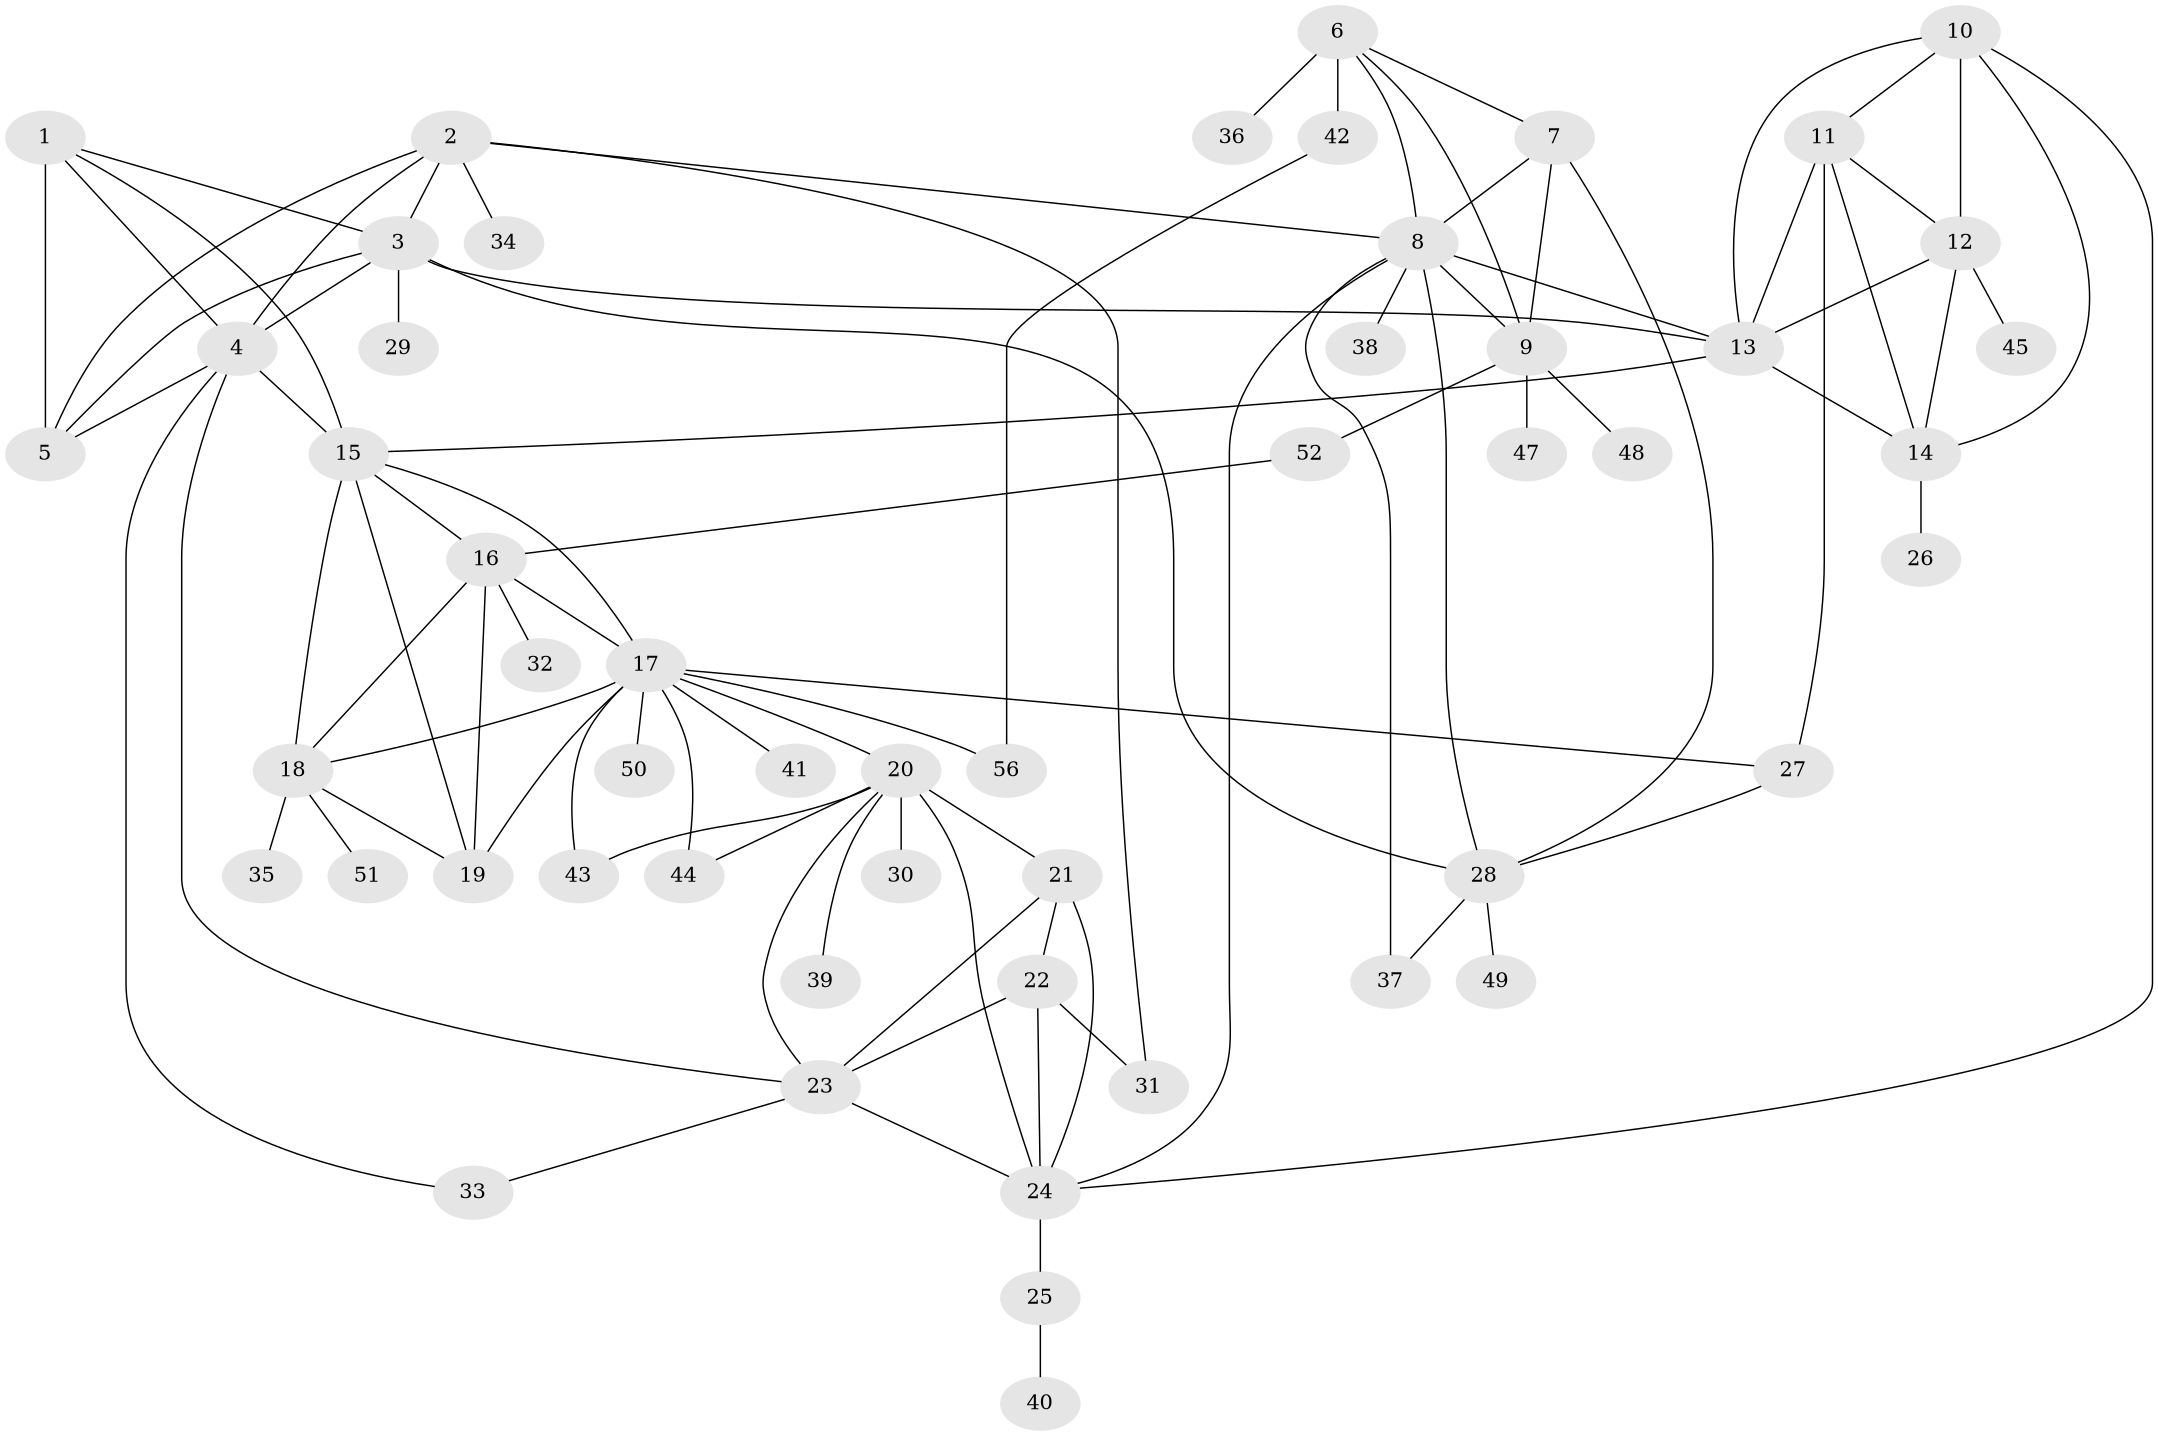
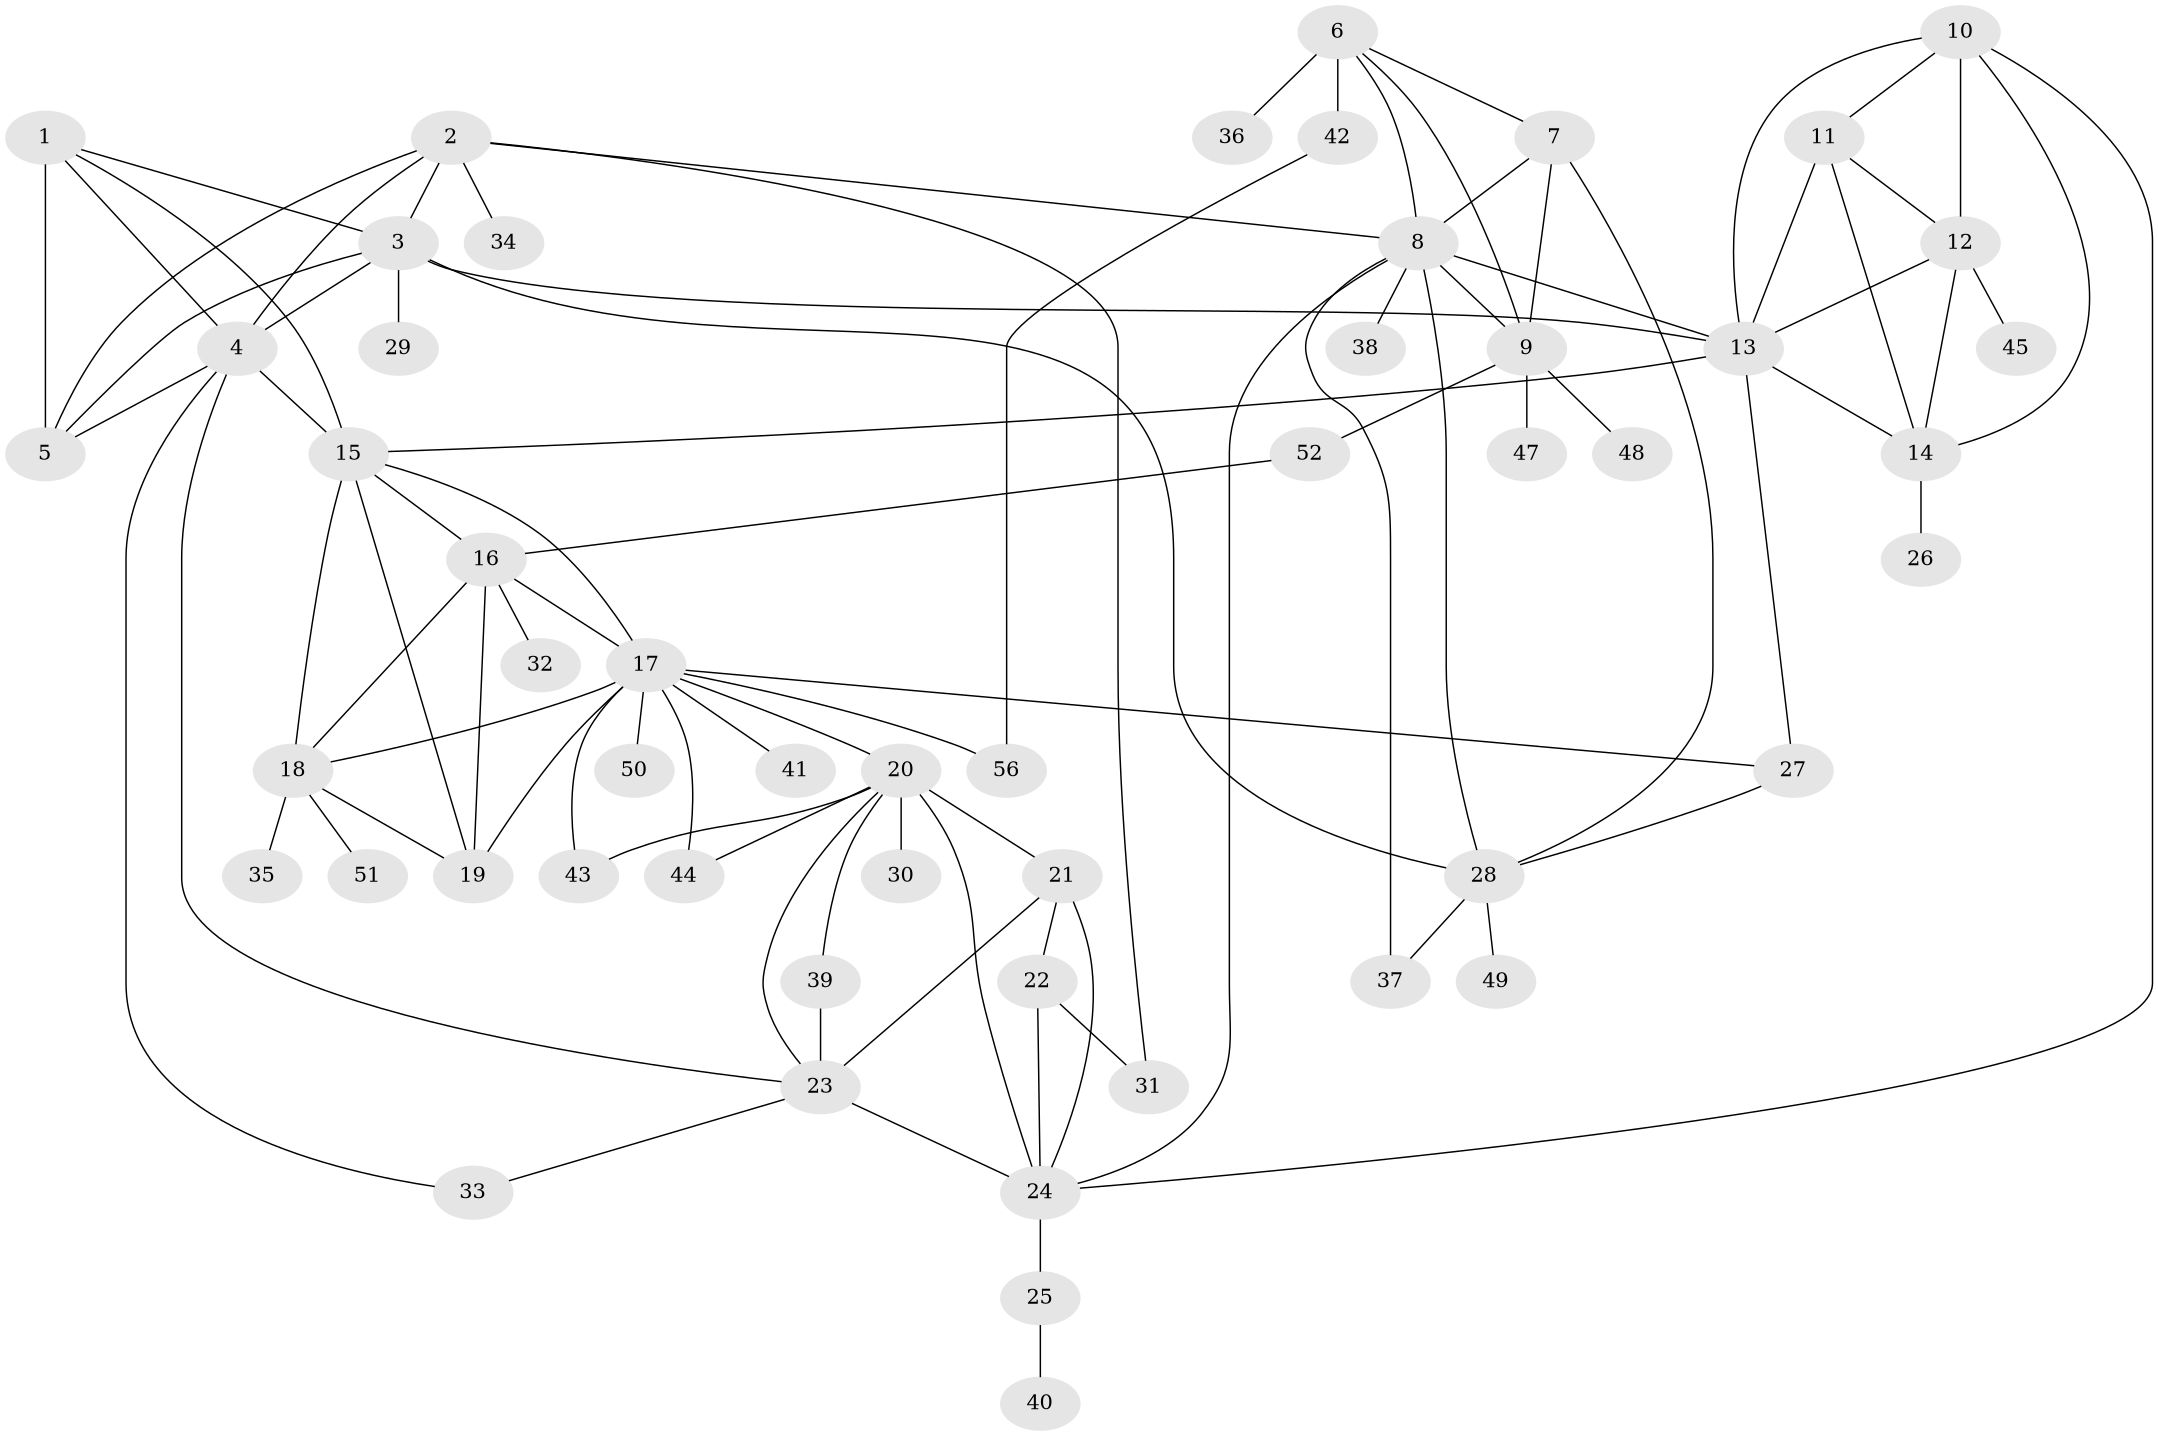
edge "11" -- "27": now "13" -- "27"
edge "22" -- "23": now "39" -- "23"
